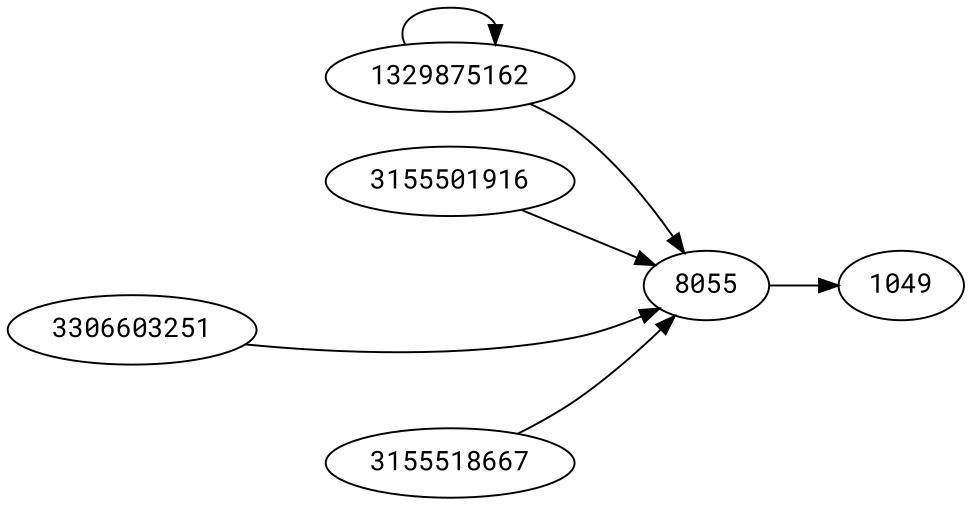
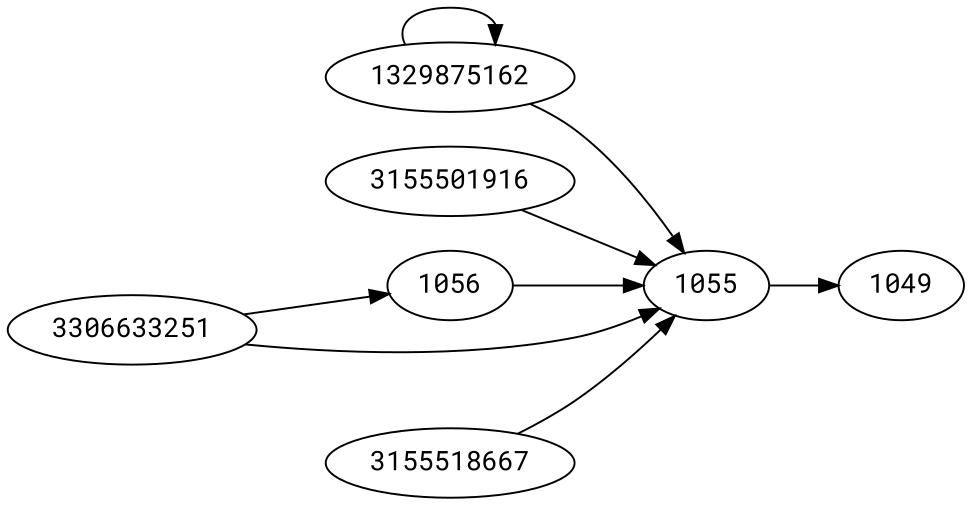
node "1056": added
node "8055": label "8055" -> "1055"
node "3306603251": label "3306603251" -> "3306633251"
